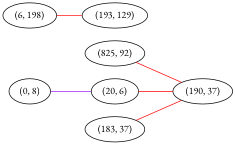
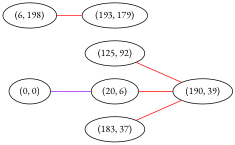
node "(193, 129)": label "(193, 129)" -> "(193, 179)"
node "(825, 92)": label "(825, 92)" -> "(125, 92)"
node "(0, 8)": label "(0, 8)" -> "(0, 0)"
node "(190, 37)": label "(190, 37)" -> "(190, 39)"
